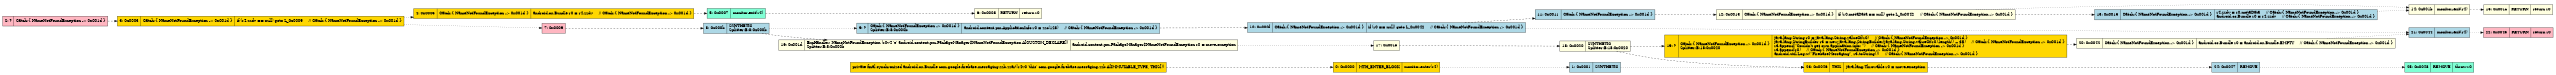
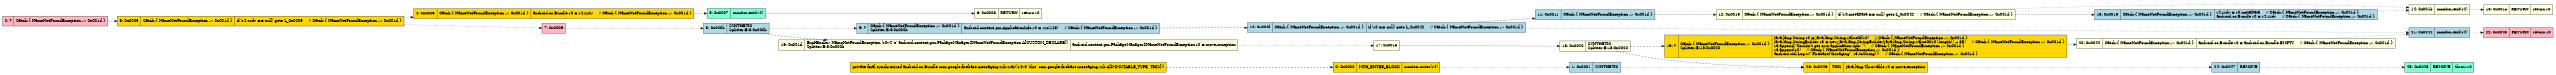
edge "7: 0x0009" -> "8: 0x000b": style dashed -> dotted
edge "23: 0x0046" -> "24: 0x0047": style dashed -> dotted
